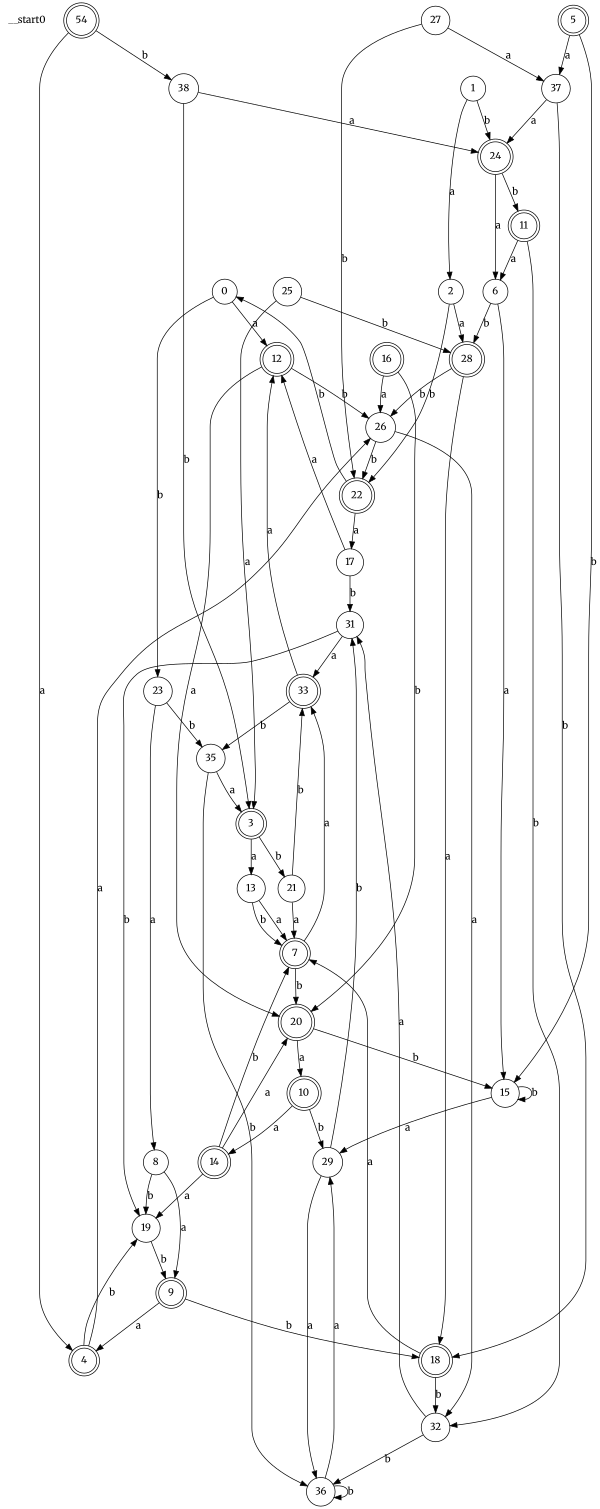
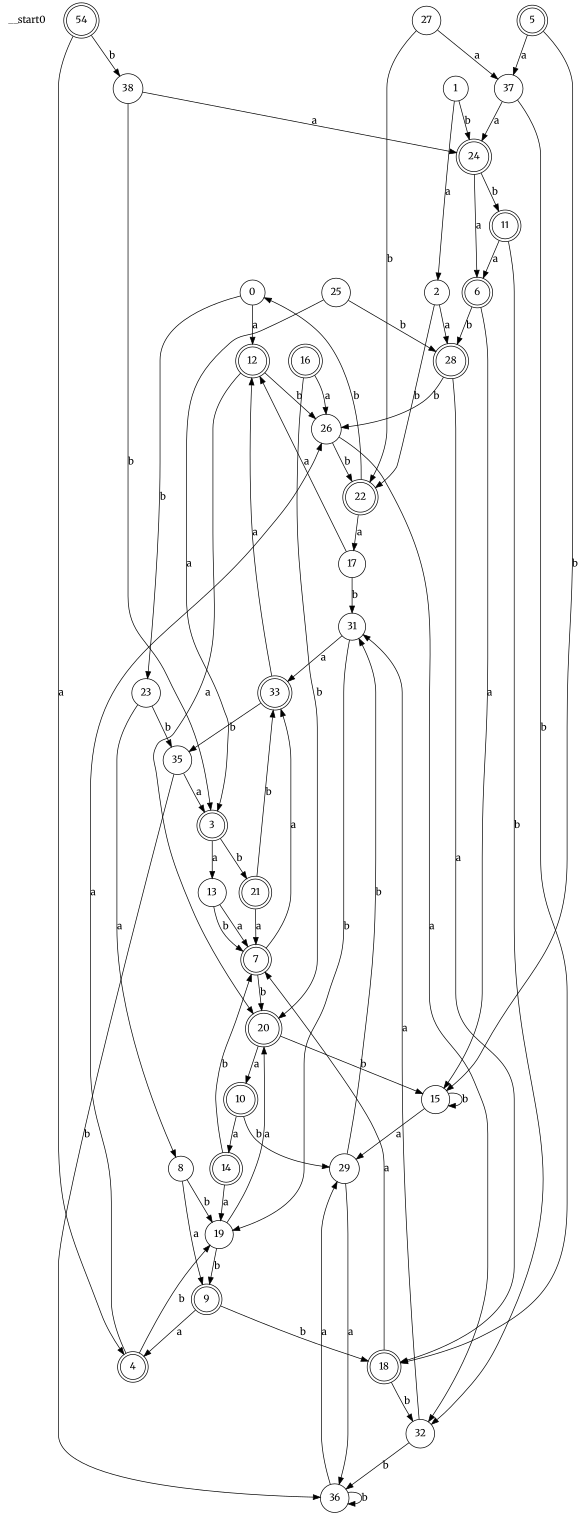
node "6": shape circle -> doublecircle
node "21": shape circle -> doublecircle
edge "14" -> "20": now "19" -> "20"
